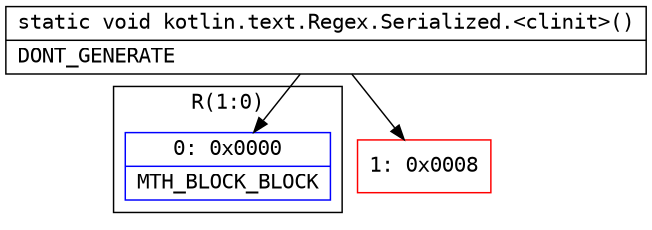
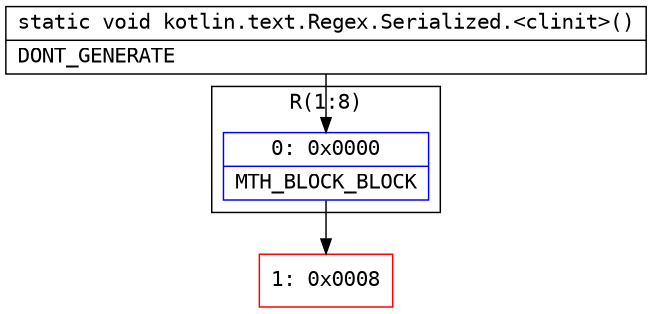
edge "static void kotlin.text.Regex.Serialized.<clinit>()" -> "1: 0x0008": now "0: 0x0000" -> "1: 0x0008"
cluster "R(1:0)": label "R(1:0)" -> "R(1:8)"
